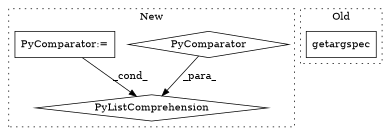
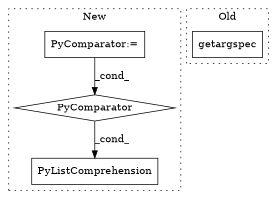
edge "PyComparator:=" -> "PyListComprehension": now "PyComparator:=" -> "PyComparator"
edge "PyComparator" -> "PyListComprehension": label "_para_" -> "_cond_"
node "PyListComprehension": shape diamond -> box
